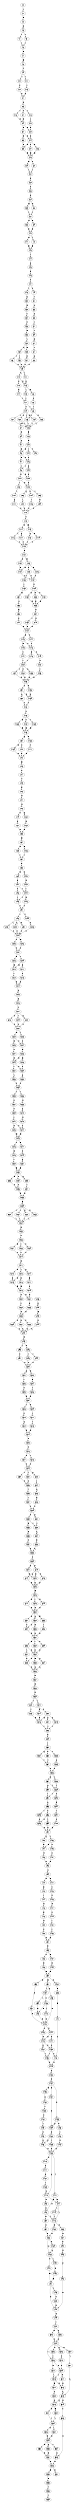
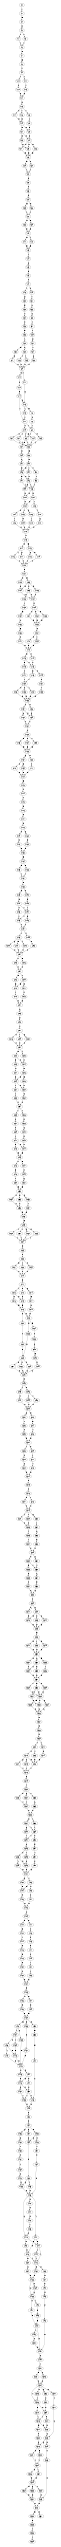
edge "S70" -> "S73": now "S74" -> "S73"
node "S95": added
node "S284": added
